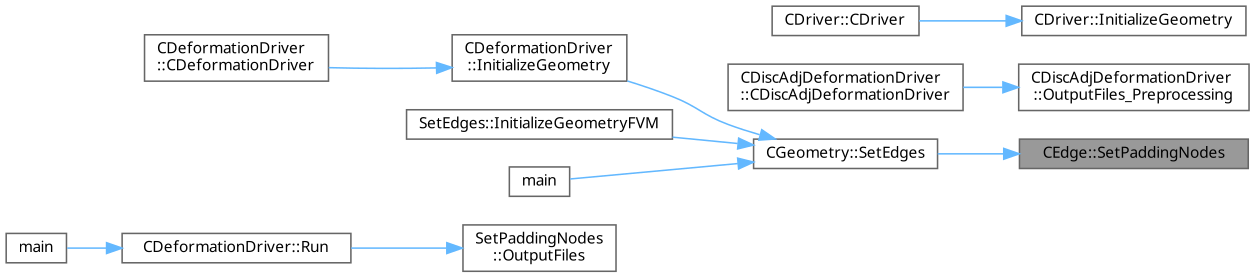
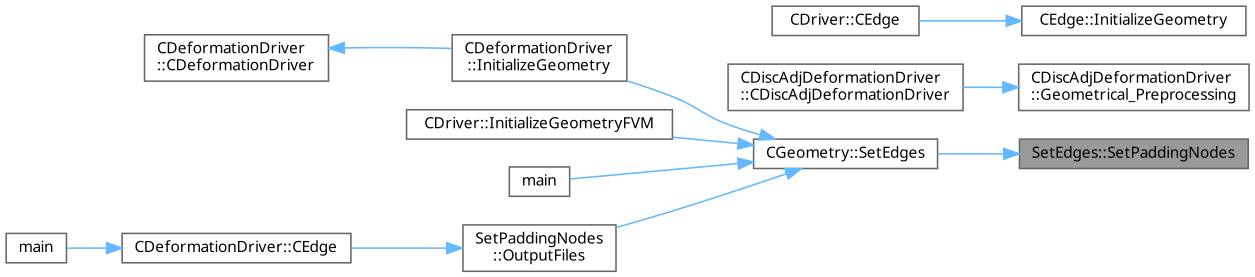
node "CDriver::CDriver": label "CDriver::CDriver" -> "CDriver::CEdge"
node "CDriver::InitializeGeometry": label "CDriver::InitializeGeometry" -> "CEdge::InitializeGeometry"
edge "CDeformationDriver ::CDeformationDriver" -> "CDeformationDriver ::InitializeGeometry": reversed
node "CDiscAdjDeformationDriver ::OutputFiles_Preprocessing": label "CDiscAdjDeformationDriver ::OutputFiles_Preprocessing" -> "CDiscAdjDeformationDriver ::Geometrical_Preprocessing"
node "SetEdges::InitializeGeometryFVM": label "SetEdges::InitializeGeometryFVM" -> "CDriver::InitializeGeometryFVM"
node "CEdge::SetPaddingNodes": label "CEdge::SetPaddingNodes" -> "SetEdges::SetPaddingNodes"
edge "SetPaddingNodes ::OutputFiles" -> "CGeometry::SetEdges": added
node "CDeformationDriver::Run": label "CDeformationDriver::Run" -> "CDeformationDriver::CEdge"
